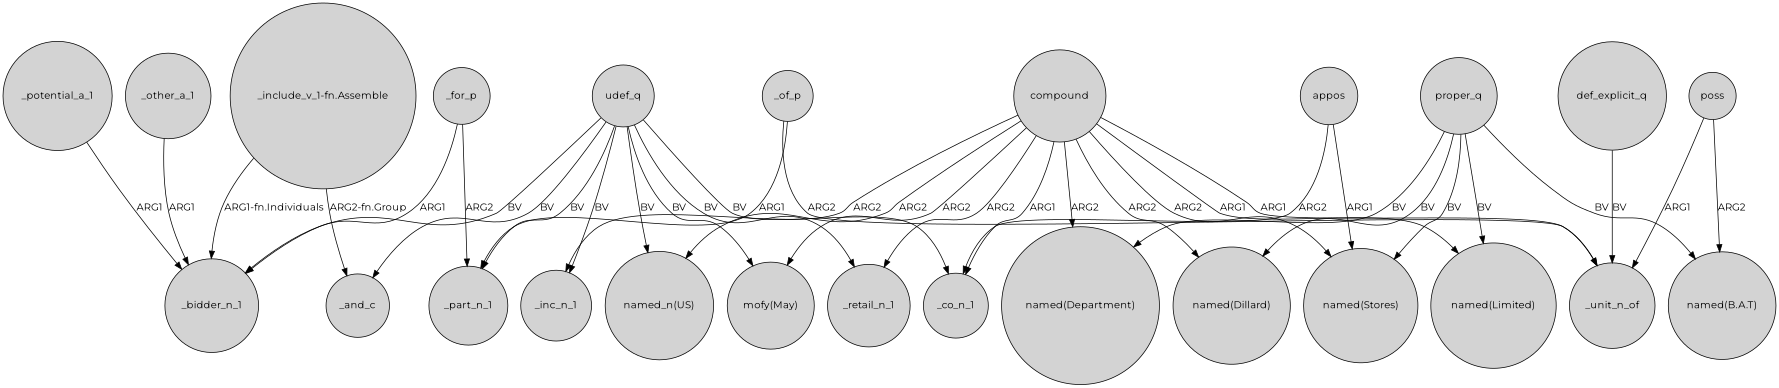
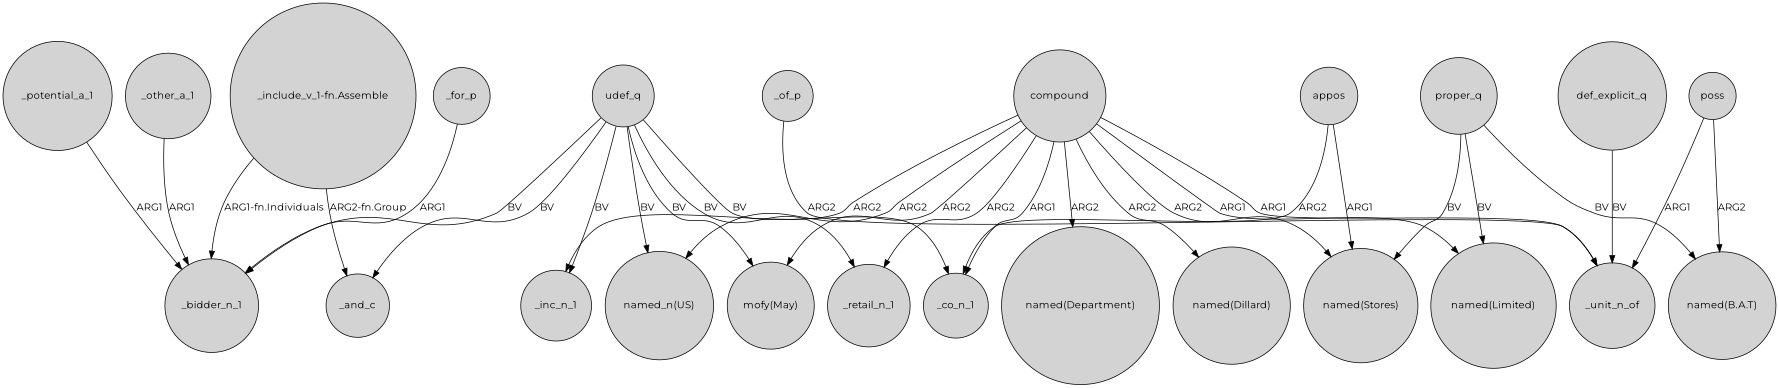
edge "proper_q" -> "named(Department)": removed, label "BV"
edge "proper_q" -> "named(Dillard)": removed, label "BV"
node "_part_n_1": removed
